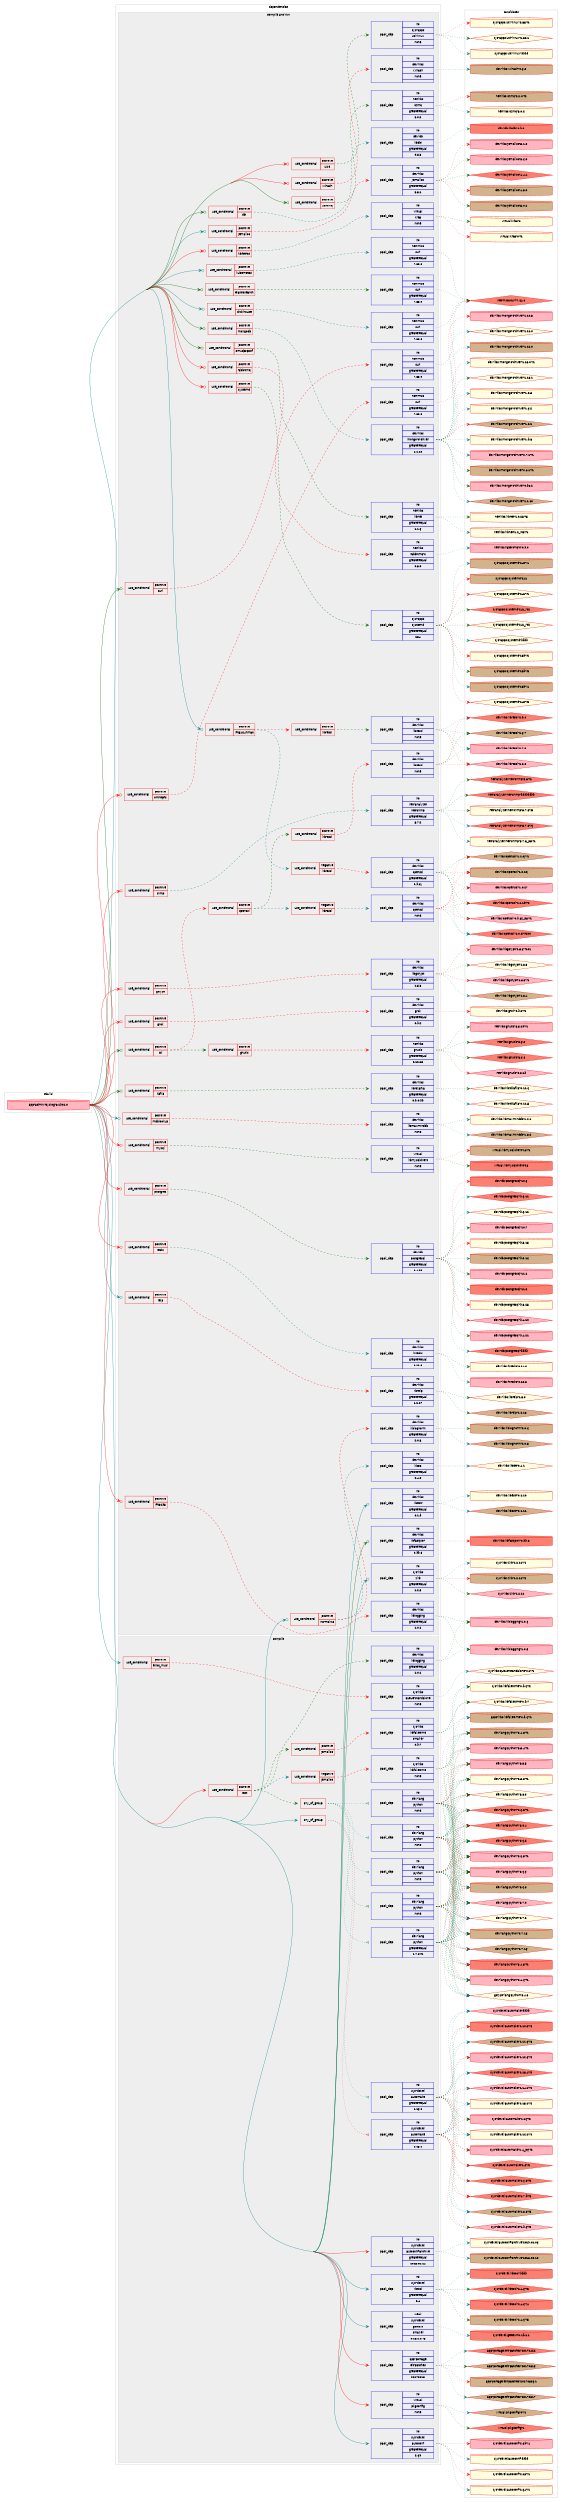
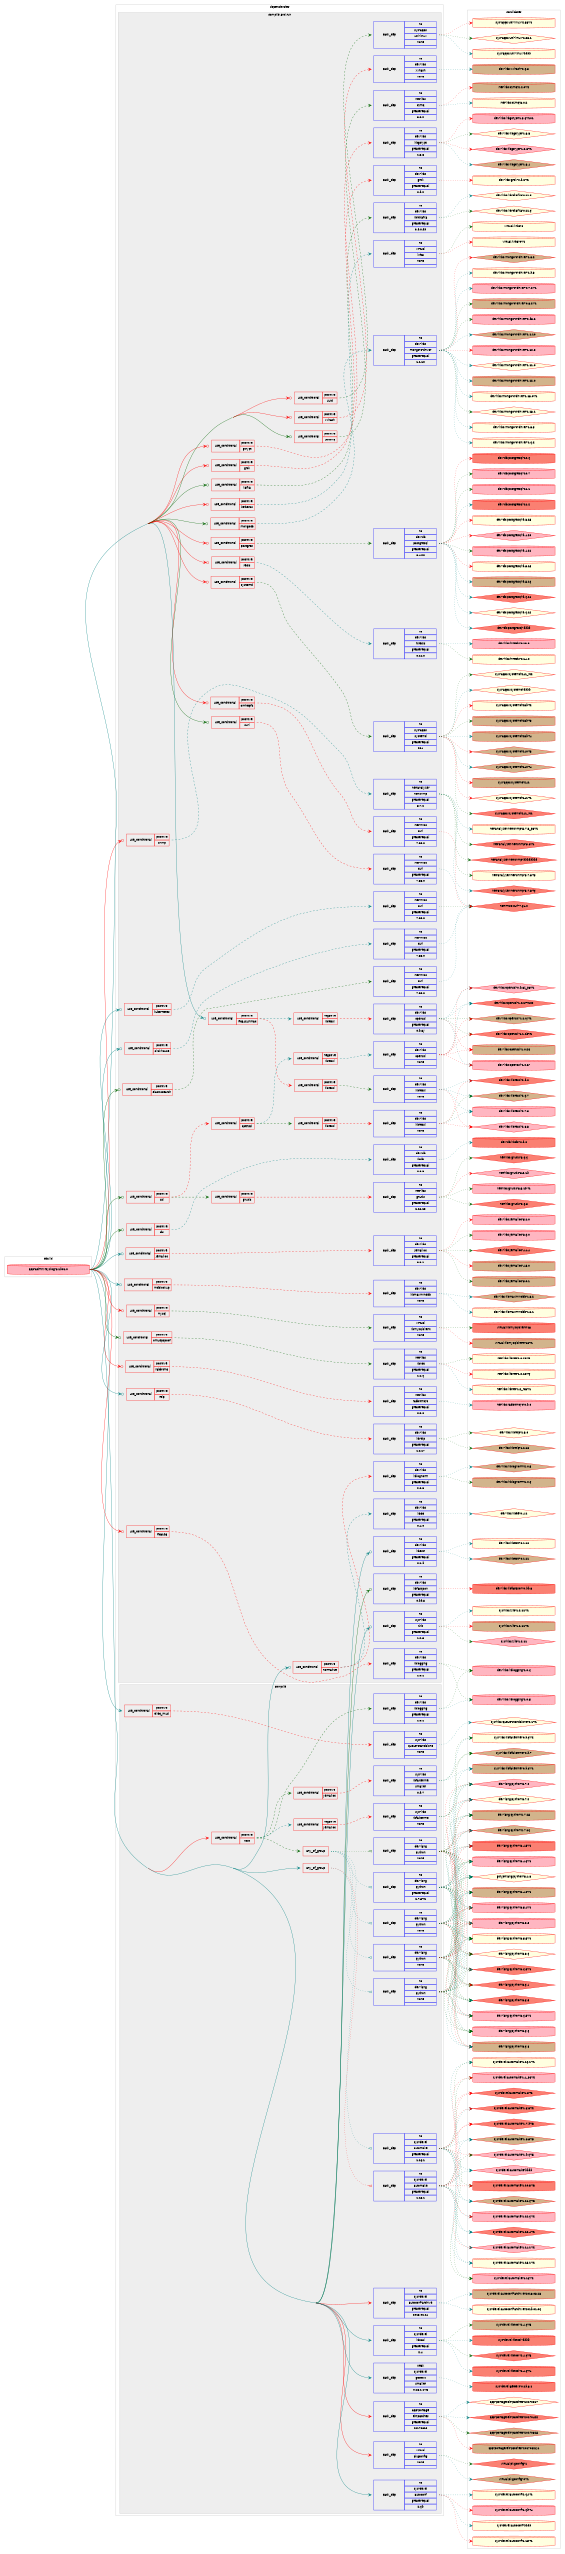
node "sys-apps/systemd-240-r4": shape cylinder -> diamond
node "sys-apps/systemd-240-r3": fillcolor lightyellow -> tan
node "net-libs/libnet-1.0.2a-r6": added
node "sys-libs/libfaketime-0.9.7": fillcolor lightyellow -> tan
node "apps-libs/libfaketime-0.9.6-r1": label "apps-libs/libfaketime-0.9.6-r1" -> "sys-libs/libfaketime-0.9.6-r1"
node "app-portage/elt-patches-20170317": fillcolor tan -> lightyellow
